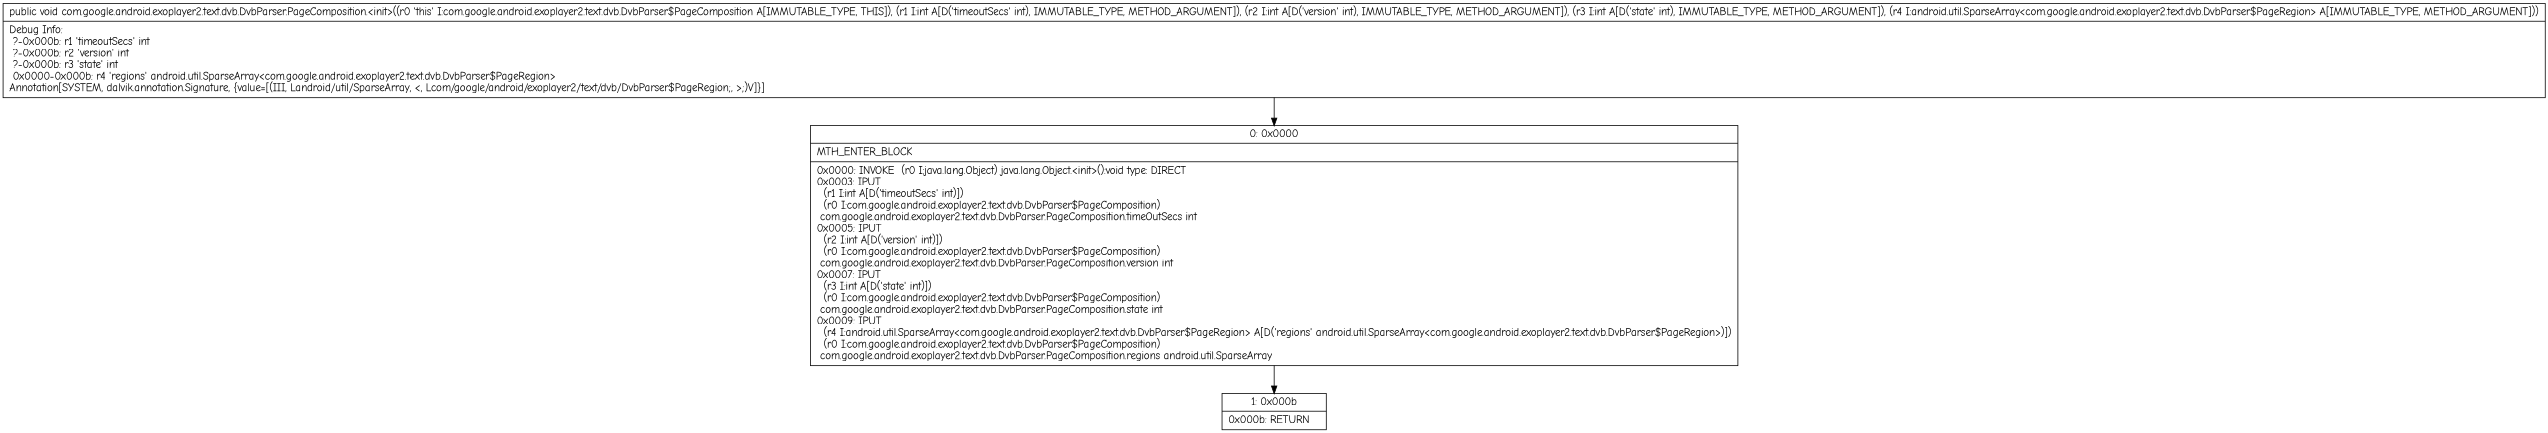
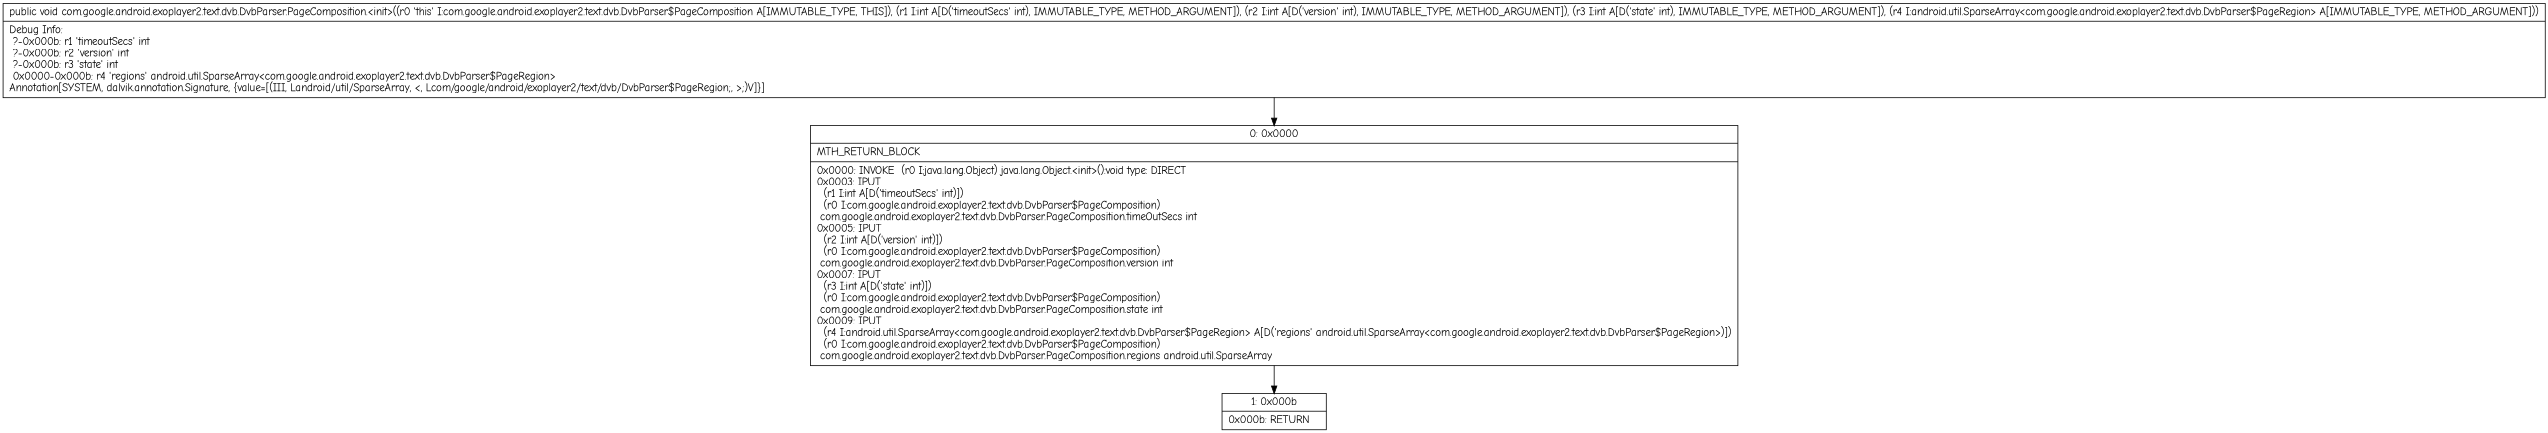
node "0: 0x0000": text "MTH_ENTER_BLOCK" -> "MTH_RETURN_BLOCK"
